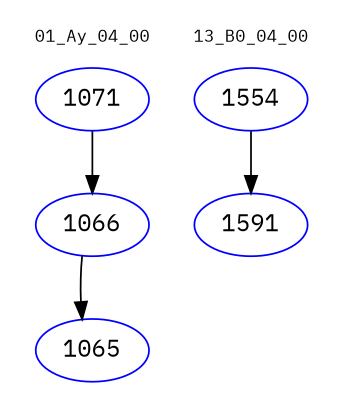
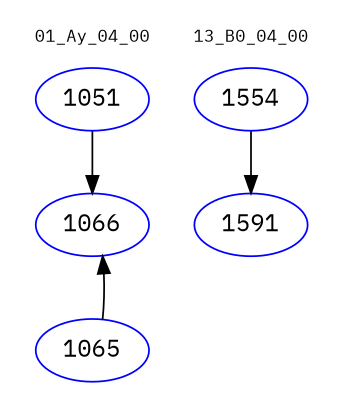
node "1071": label "1071" -> "1051"
edge "1066" -> "1065": reversed
